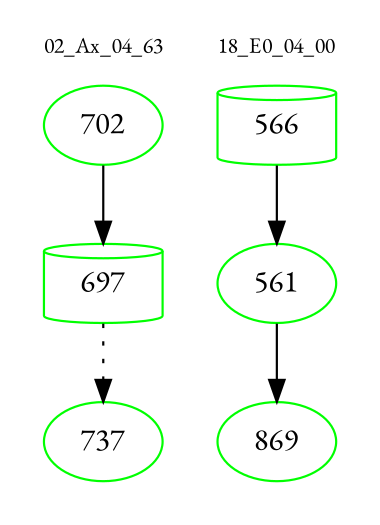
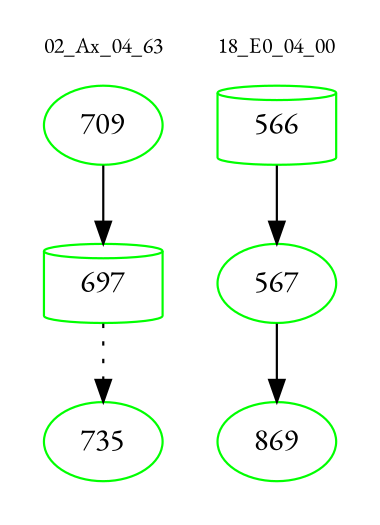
node "702": label "702" -> "709"
node "561": label "561" -> "567"
node "737": label "737" -> "735"
